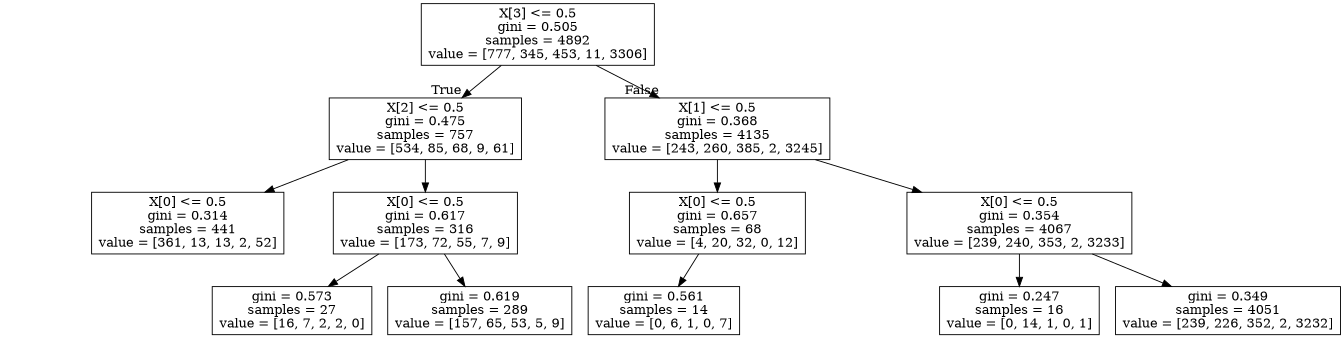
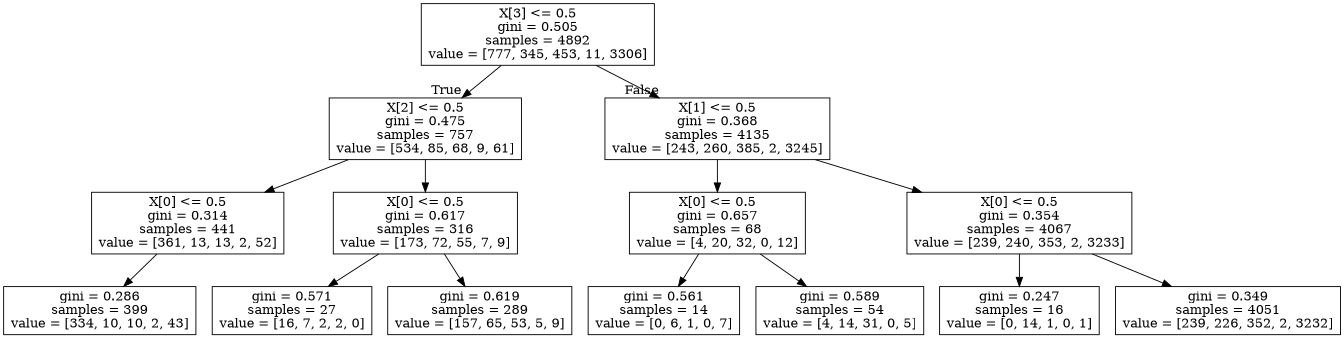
node "gini = 0.286 samples = 399 value = [334, 10, 10, 2, 43]": added
node "gini = 0.573 samples = 27 value = [16, 7, 2, 2, 0]": label "gini = 0.573 samples = 27 value = [16, 7, 2, 2, 0]" -> "gini = 0.571 samples = 27 value = [16, 7, 2, 2, 0]"
node "gini = 0.589 samples = 54 value = [4, 14, 31, 0, 5]": added
